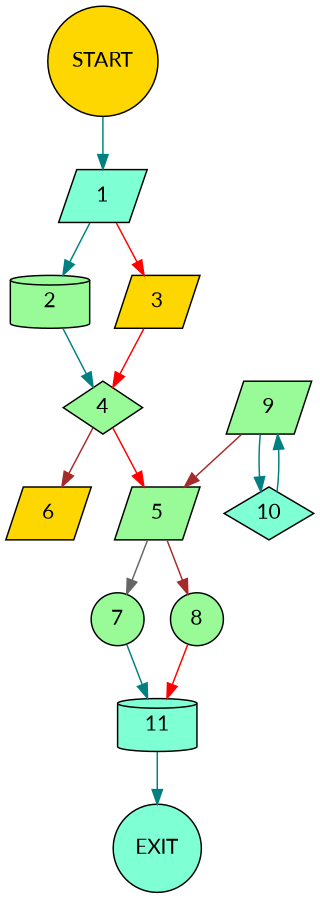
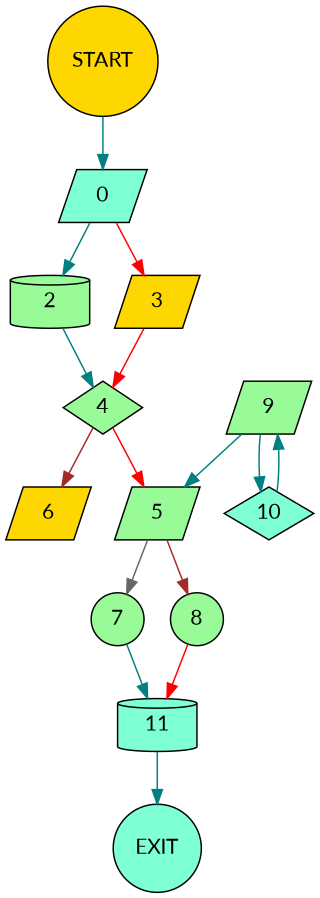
node "1": label "1" -> "0"
edge "9" -> "5": color brown -> teal
